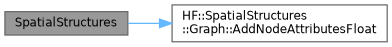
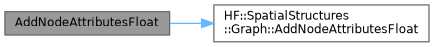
node "SpatialStructures": label "SpatialStructures" -> "AddNodeAttributesFloat"
